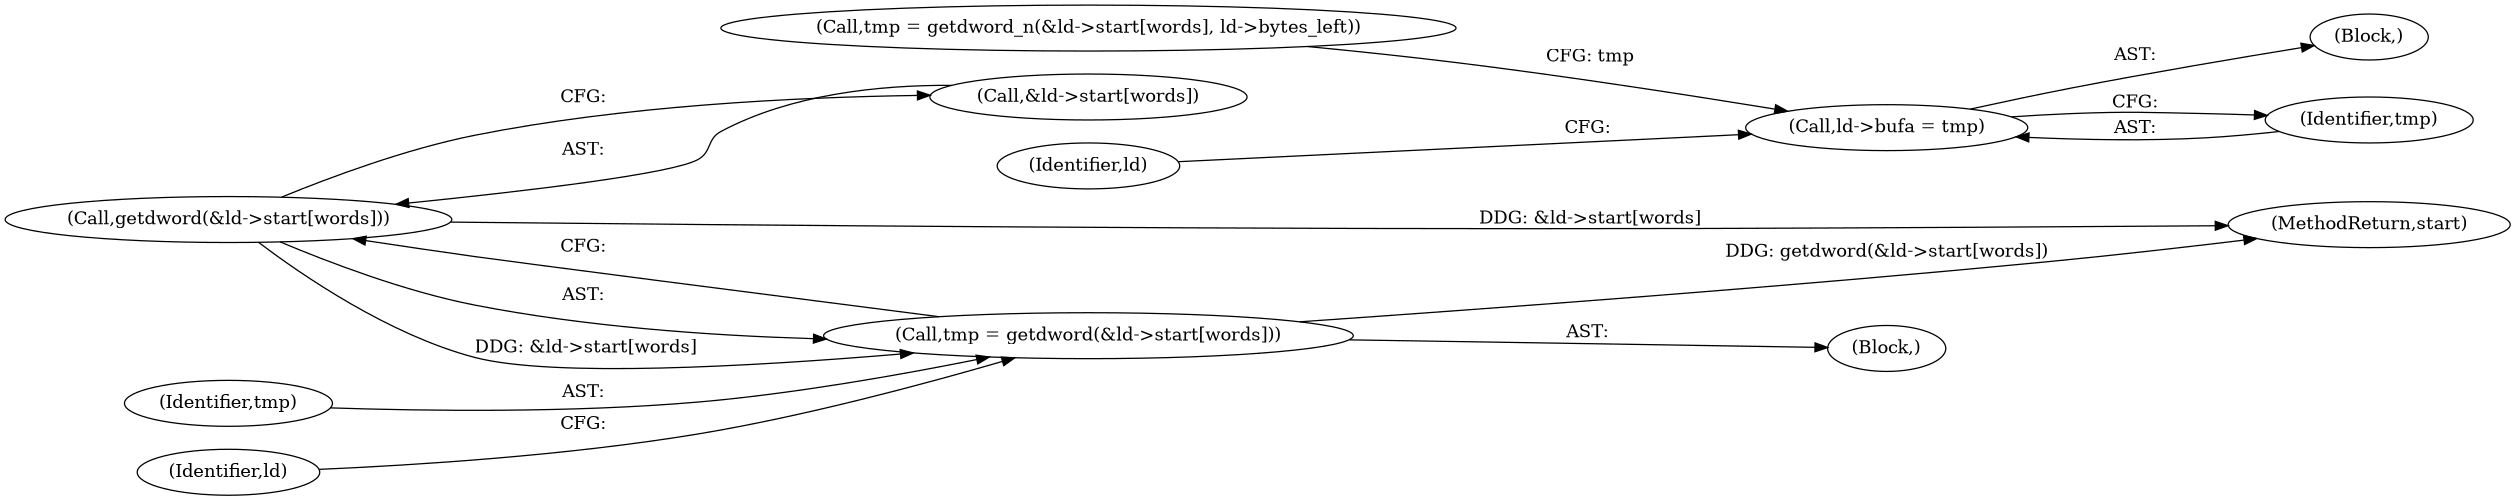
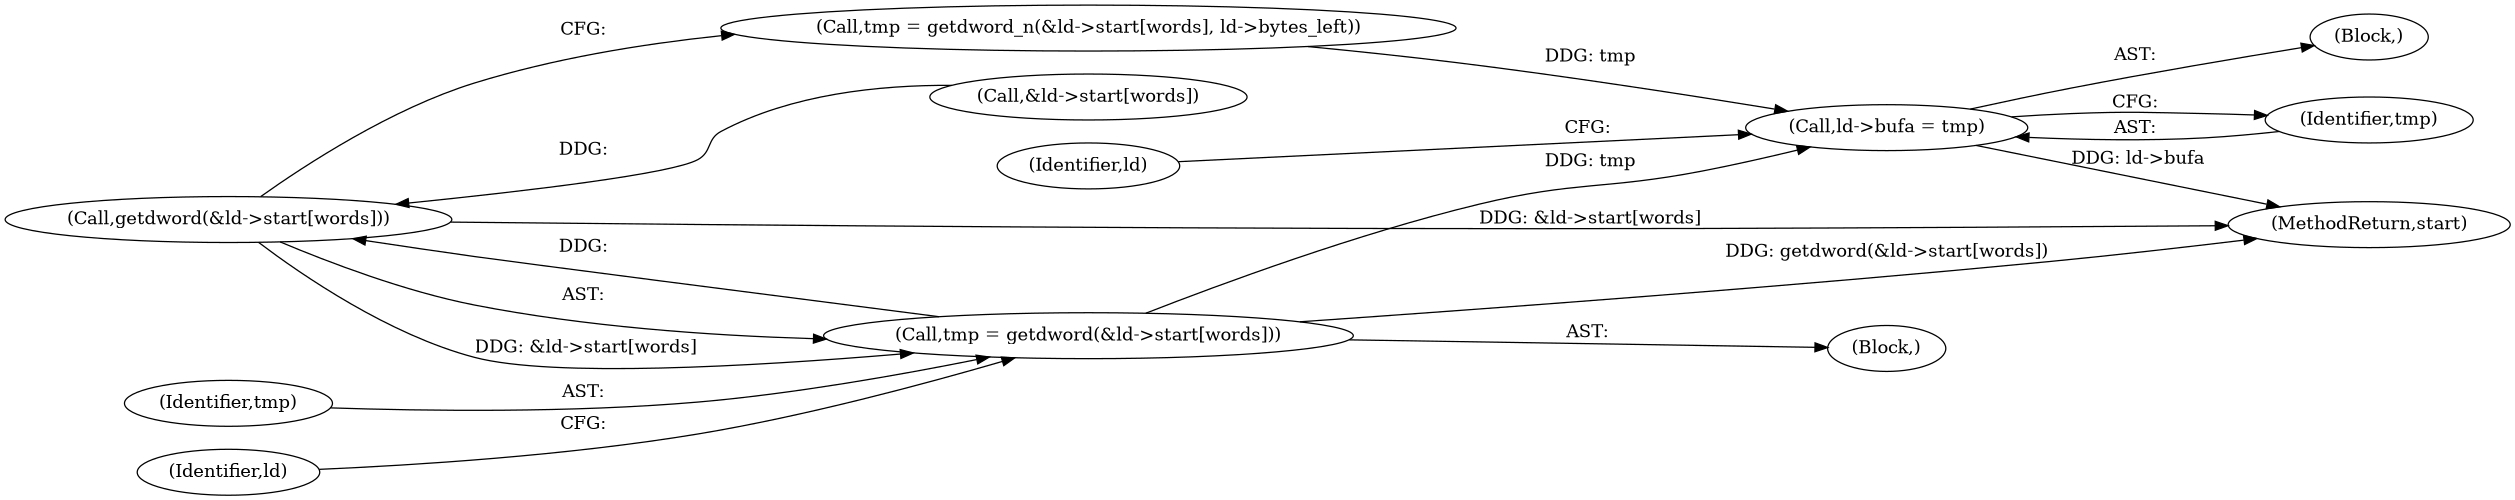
edge "(Call,tmp = getdword_n(&ld->start[words], ld->bytes_left))" -> "(Call,ld->bufa = tmp)": label "CFG: tmp" -> "DDG: tmp"
edge "(Call,getdword(&ld->start[words]))" -> "(Call,&ld->start[words])": now "(Call,getdword(&ld->start[words]))" -> "(Call,tmp = getdword_n(&ld->start[words], ld->bytes_left))"
edge "(Call,&ld->start[words])" -> "(Call,getdword(&ld->start[words]))": label "AST: " -> "DDG: "
edge "(Call,ld->bufa = tmp)" -> "(MethodReturn,start)": added, label "DDG: ld->bufa"
edge "(Call,tmp = getdword(&ld->start[words]))" -> "(Call,ld->bufa = tmp)": added, label "DDG: tmp"
edge "(Call,tmp = getdword(&ld->start[words]))" -> "(Call,getdword(&ld->start[words]))": label "CFG: " -> "DDG: "
